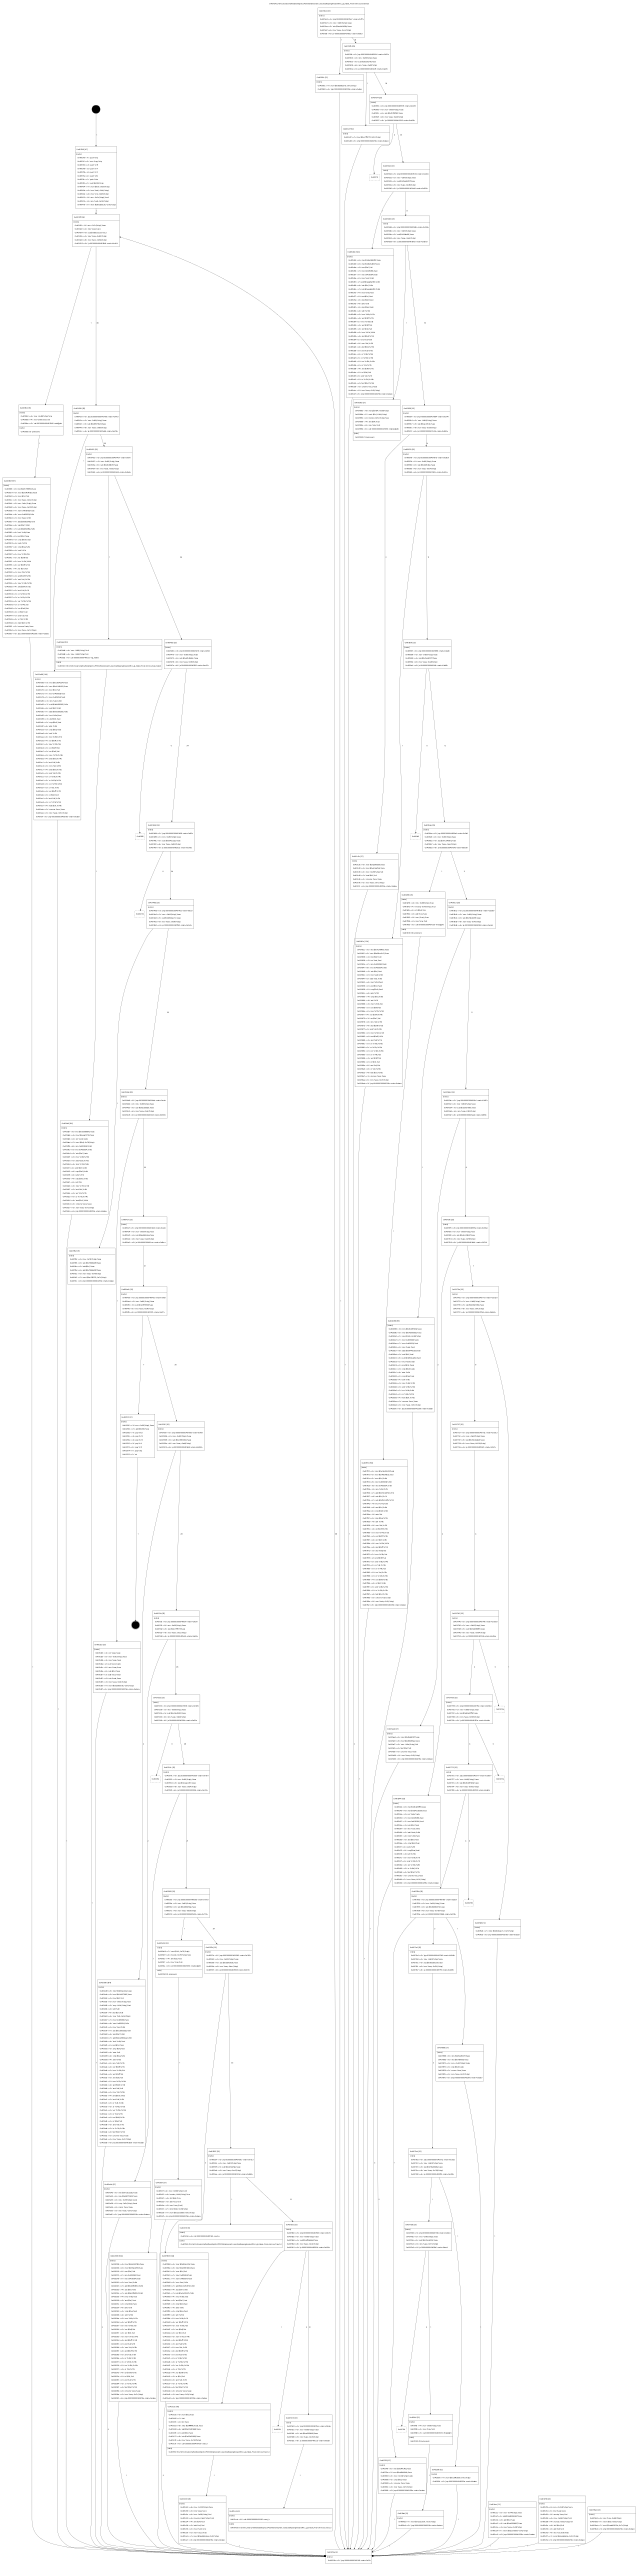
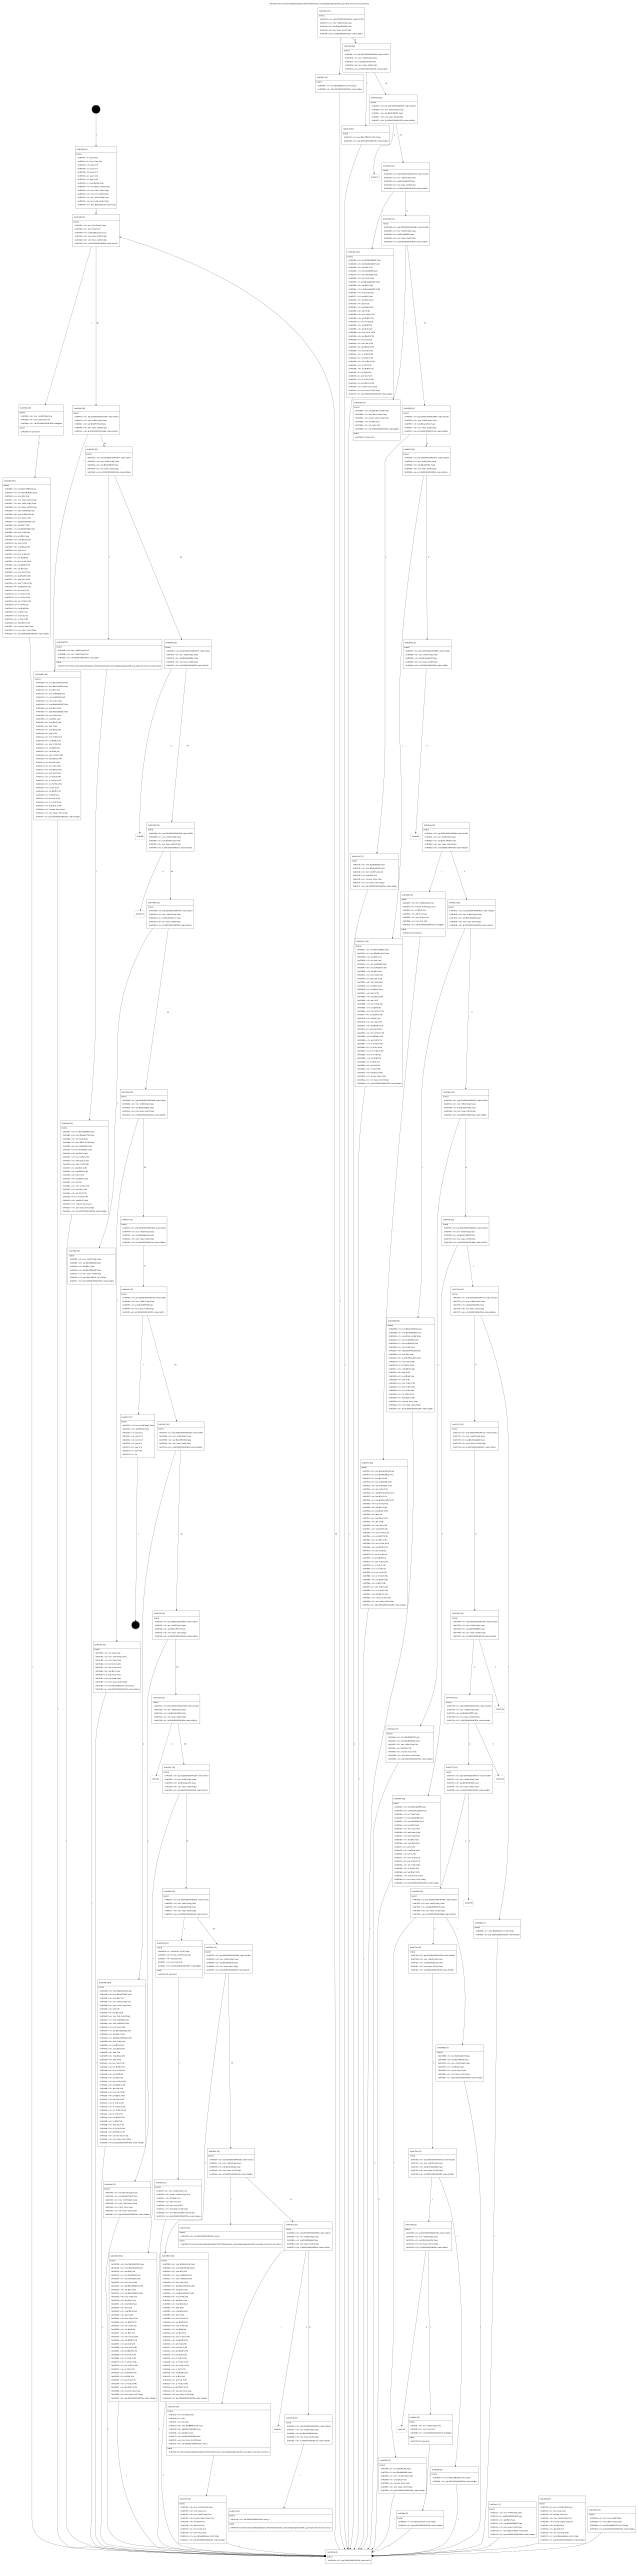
edge "0x401691 [25]" -> "0x4016aa [25]": removed, label "13"
